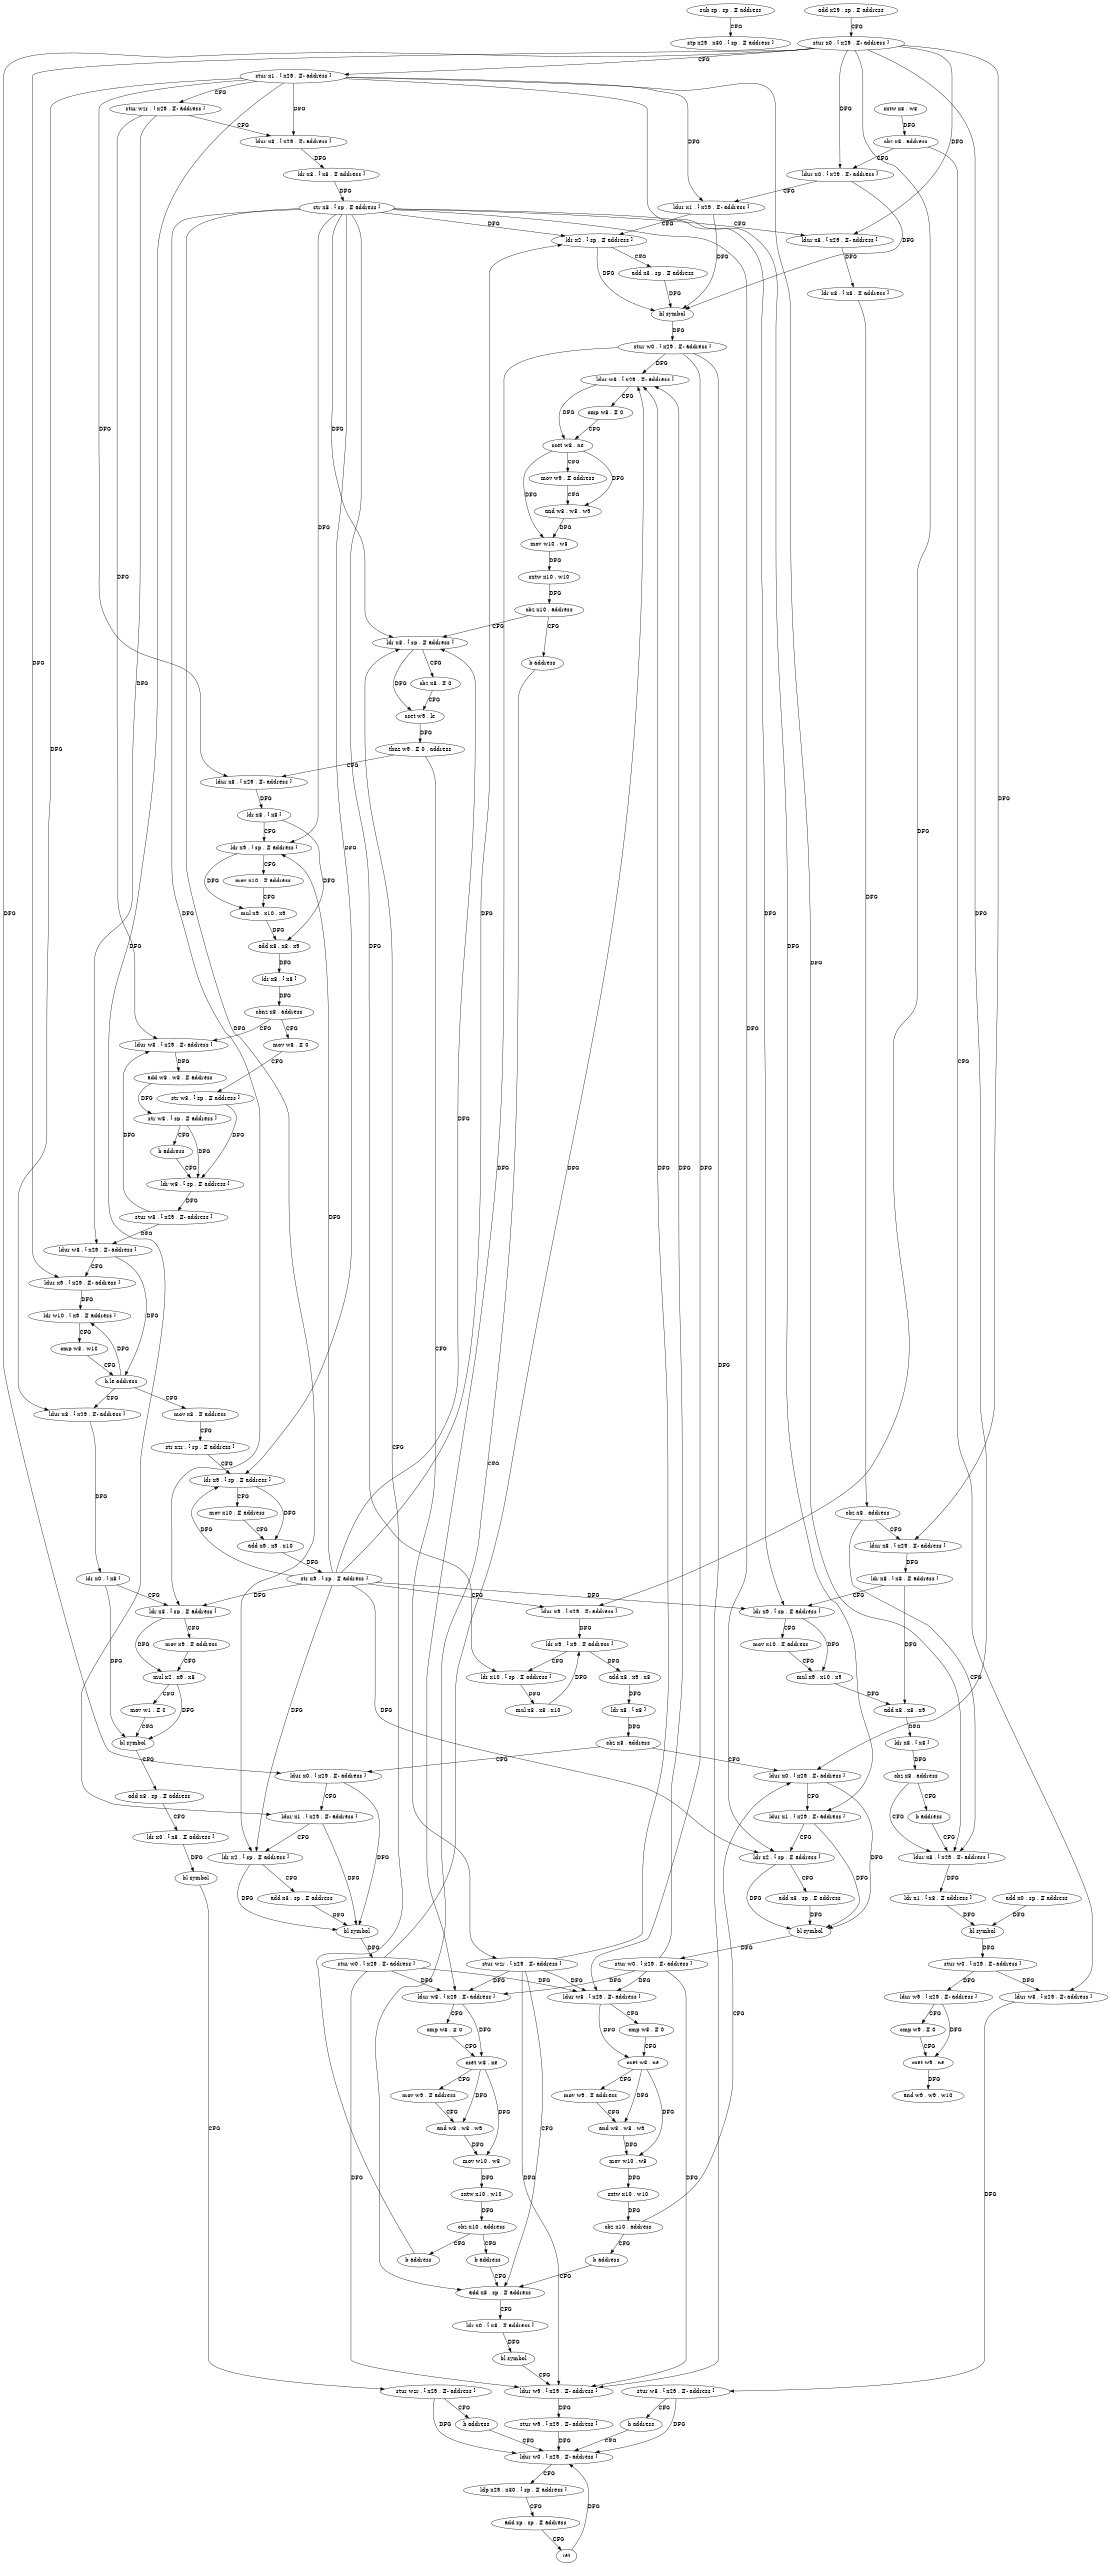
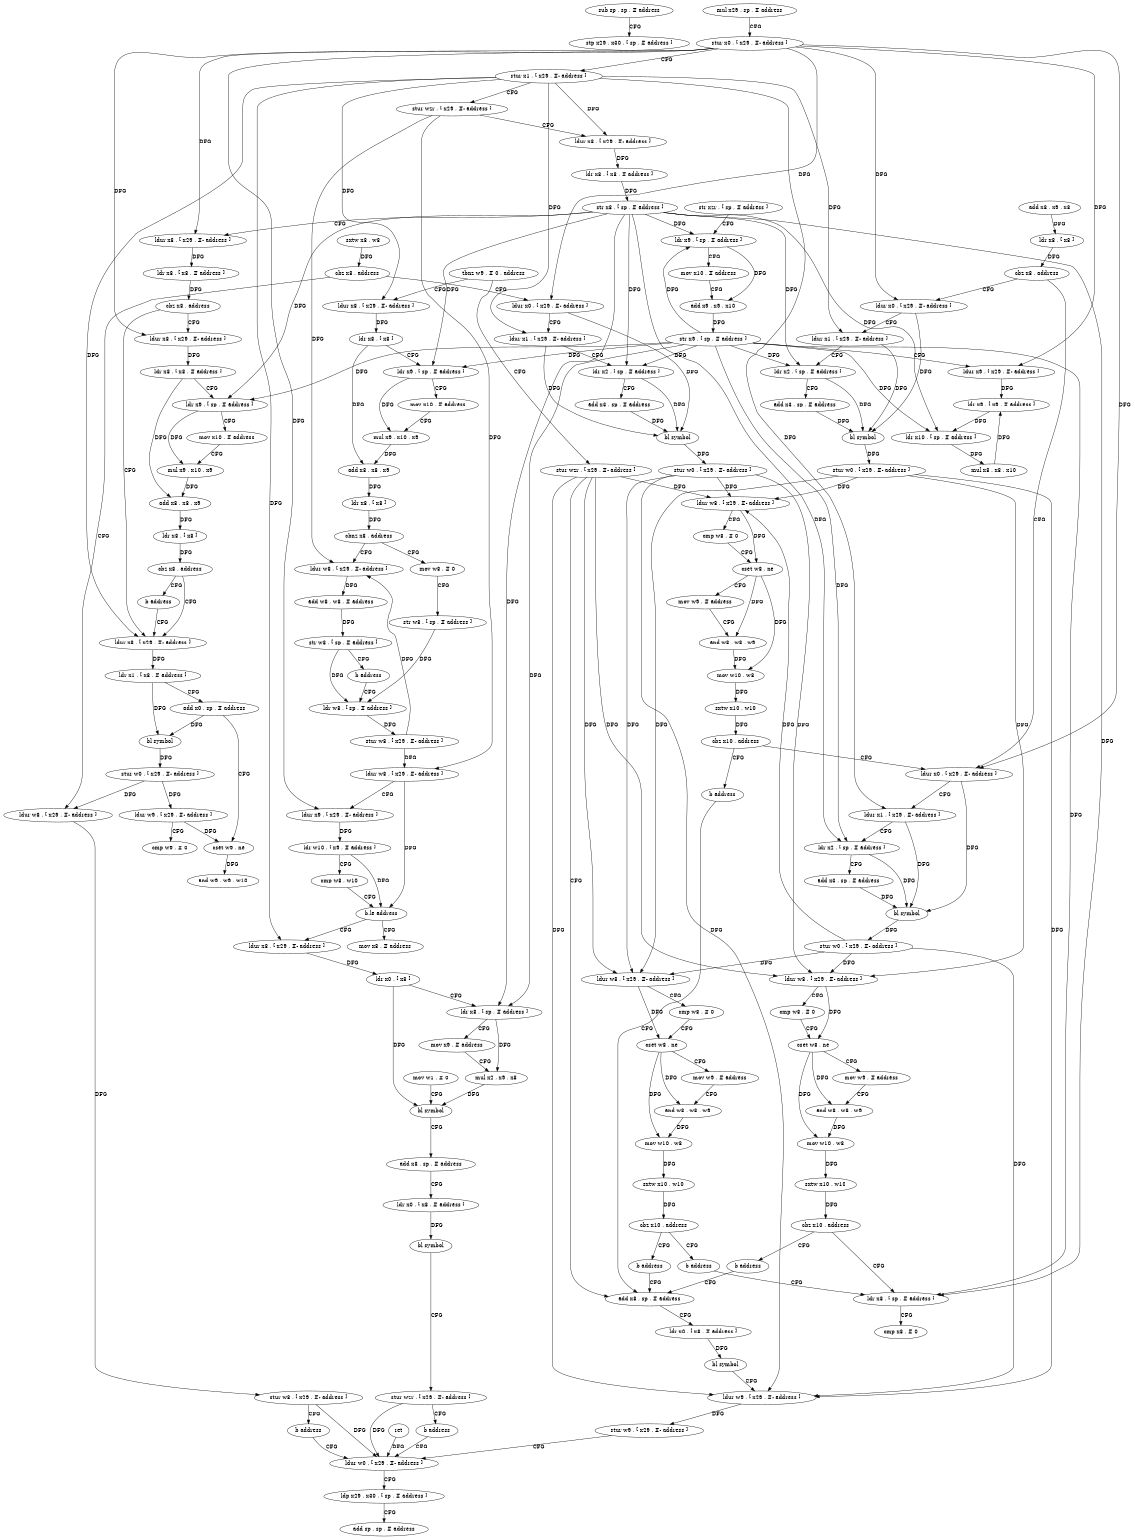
node "add x29 , sp , # address": label "add x29 , sp , # address" -> "mul x29 , sp , # address"
edge "str x9 , [ sp , # address ]" -> "ldr x10 , [ sp , # address ]": added, label "DFG"
node "cbz x8 , # 0": label "cbz x8 , # 0" -> "cmp x8 , # 0"
edge "ldr x1 , [ x8 , # address ]" -> "add x0 , sp , # address": added, label "CFG"
node "cset w9 , le": removed
edge "b.le address" -> "ldr w10 , [ x9 , # address ]": reversed
edge "mov x8 , # address" -> "str xzr , [ sp , # address ]": removed, label "CFG"
edge "ldr x9 , [ x9 , # address ]" -> "add x8 , x9 , x8": removed, label "DFG"
edge "ldr x9 , [ x9 , # address ]" -> "ldr x10 , [ sp , # address ]": label "CFG" -> "DFG"
edge "mul x2 , x9 , x8" -> "mov w1 , # 0": removed, label "CFG"
edge "cmp w9 , # 0" -> "cset w9 , ne": now "add x0 , sp , # address" -> "cset w9 , ne"
edge "stur w9 , [ x29 , #- address ]" -> "ldur w0 , [ x29 , #- address ]": label "DFG" -> "CFG"
edge "add sp , sp , # address" -> "ret": removed, label "CFG"
